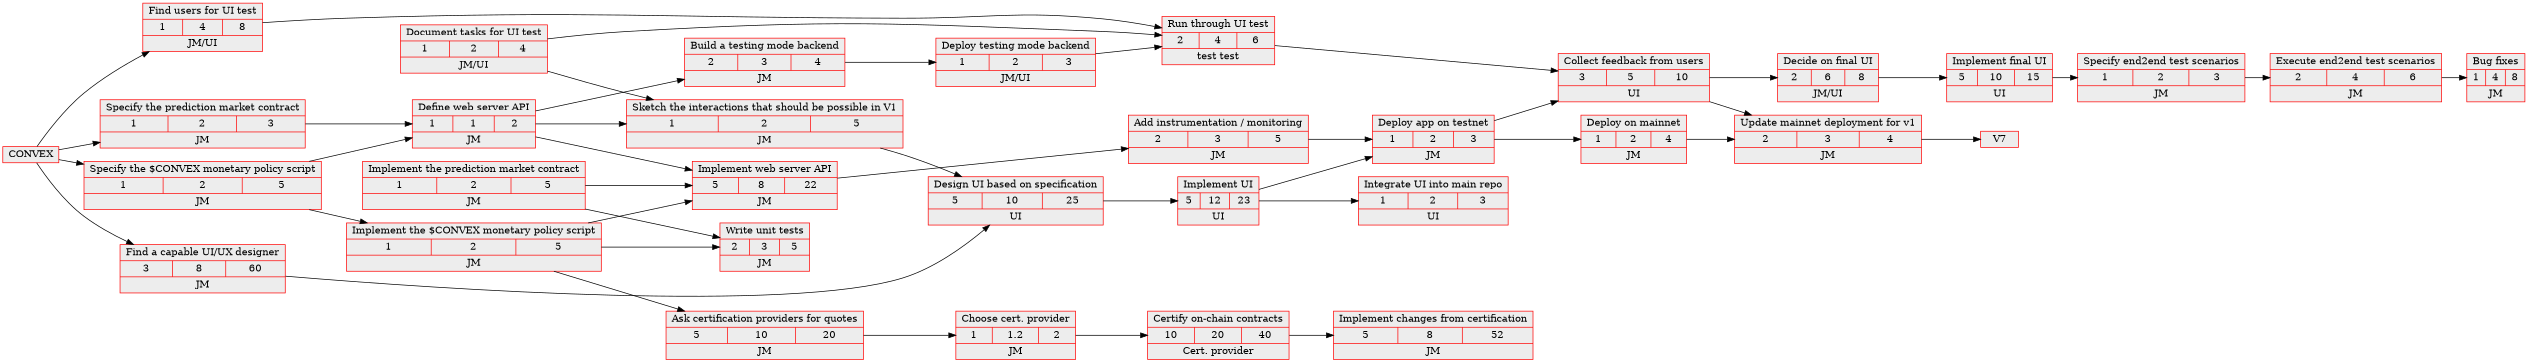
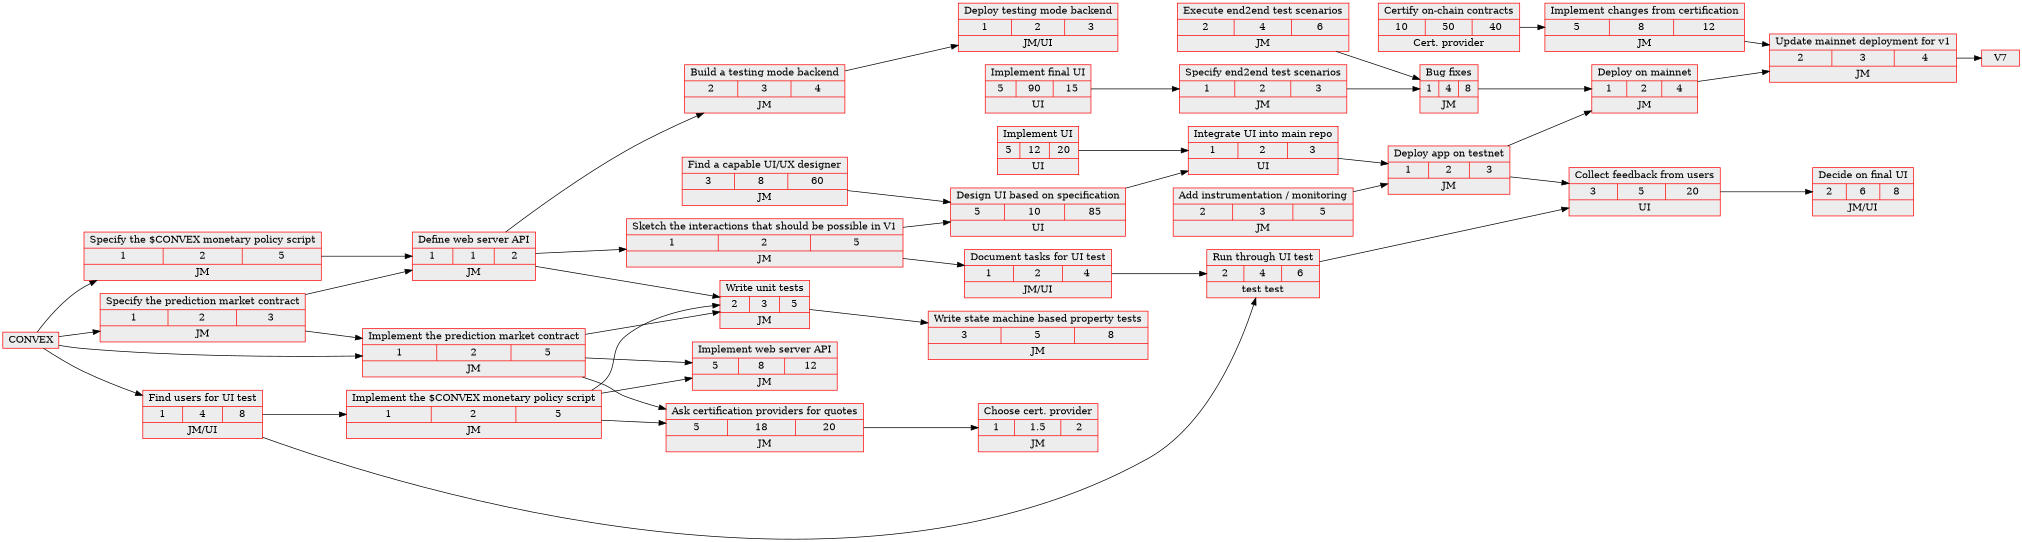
edge "Deploy testing mode backend" -> "Run through UI test": removed
node "Collect feedback from users": text "10" -> "20"
node "Implement final UI": text "10" -> "90"
edge "Decide on final UI" -> "Implement final UI": removed
edge "Specify end2end test scenarios" -> "Execute end2end test scenarios": now "Specify end2end test scenarios" -> "Bug fixes"
edge "Document tasks for UI test" -> "Sketch the interactions that should be possible in V1": reversed
edge "Bug fixes" -> "Deploy on mainnet": added
edge "Collect feedback from users" -> "Update mainnet deployment for v1": now "Implement changes from certification" -> "Update mainnet deployment for v1"
edge "Define web server API" -> "Implement web server API": now "Define web server API" -> "Write unit tests"
edge "Implement web server API" -> "Add instrumentation / monitoring": removed
edge "Implement UI" -> "Deploy app on testnet": now "Integrate UI into main repo" -> "Deploy app on testnet"
node "Implement web server API": text "22" -> "12"
node "Design UI based on specification": text "25" -> "85"
edge "Design UI based on specification" -> "Implement UI": now "Design UI based on specification" -> "Integrate UI into main repo"
node "Implement UI": text "23" -> "20"
edge "CONVEX" -> "Find a capable UI/UX designer": now "CONVEX" -> "Implement the prediction market contract"
edge "Specify the $CONVEX monetary policy script" -> "Implement the $CONVEX monetary policy script": now "Find users for UI test" -> "Implement the $CONVEX monetary policy script"
edge "Specify the prediction market contract" -> "Implement the prediction market contract": added
node "Ask certification providers for quotes": text "10" -> "18"
node "Choose cert. provider": text "1.2" -> "1.5"
node "Write state machine based property tests": added
edge "Choose cert. provider" -> "Certify on-chain contracts": removed
node "Certify on-chain contracts": text "20" -> "50"
node "Implement changes from certification": text "52" -> "12"
edge "Implement the prediction market contract" -> "Ask certification providers for quotes": added
